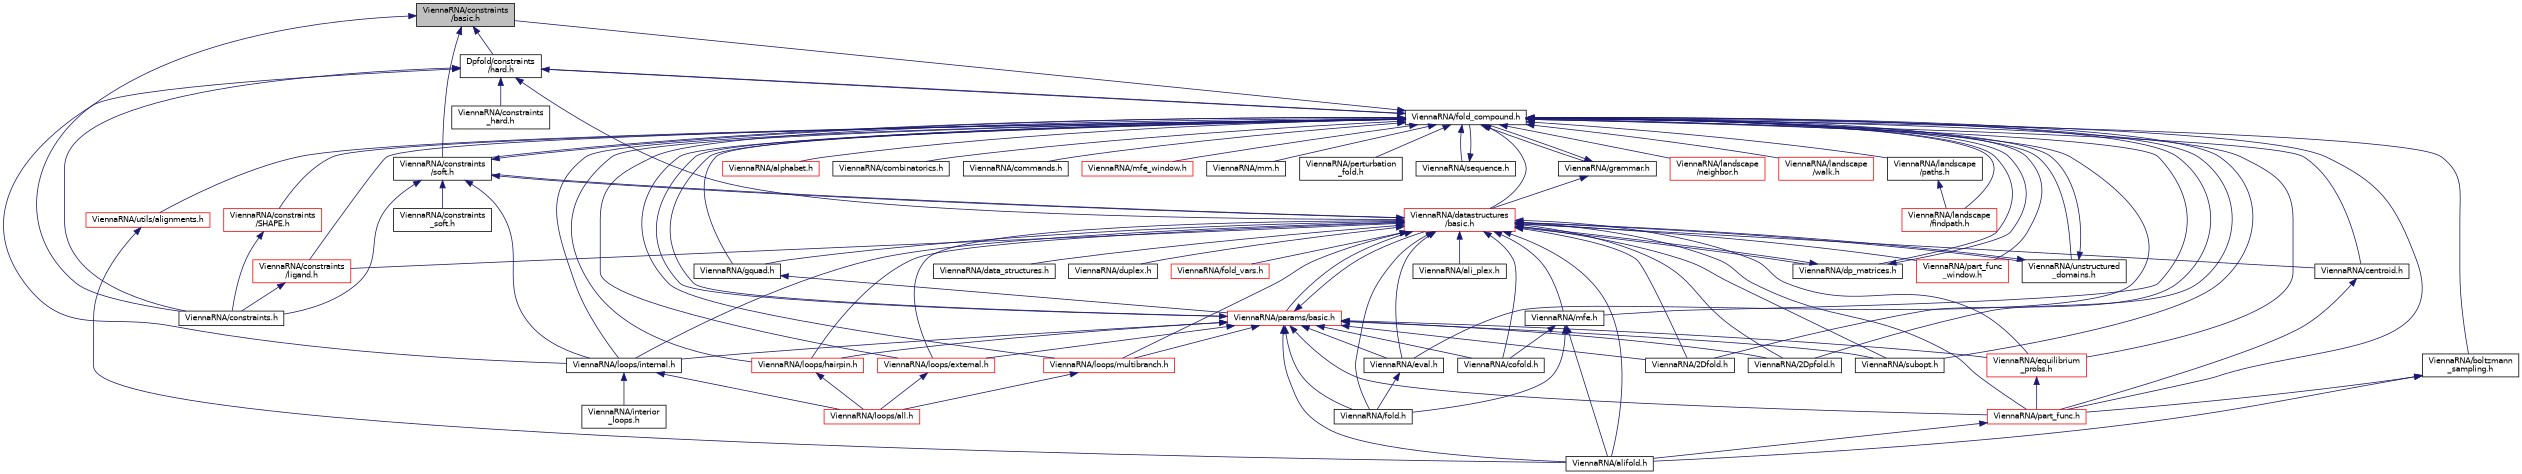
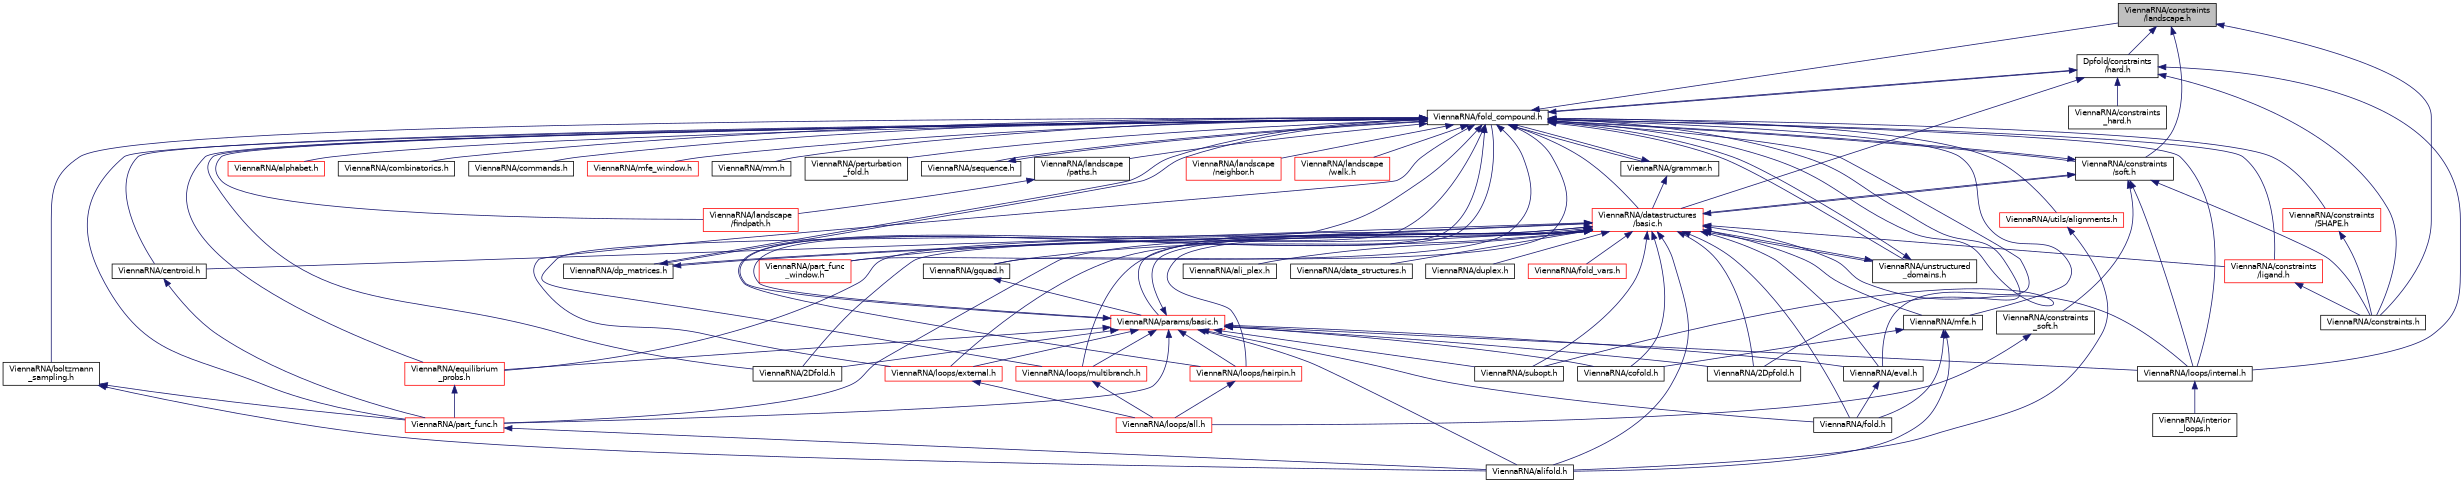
node "ViennaRNA/constraints /basic.h": label "ViennaRNA/constraints /basic.h" -> "ViennaRNA/constraints /landscape.h"
edge "ViennaRNA/loops/all.h" -> "ViennaRNA/loops/internal.h": now "ViennaRNA/loops/all.h" -> "ViennaRNA/constraints _soft.h"
